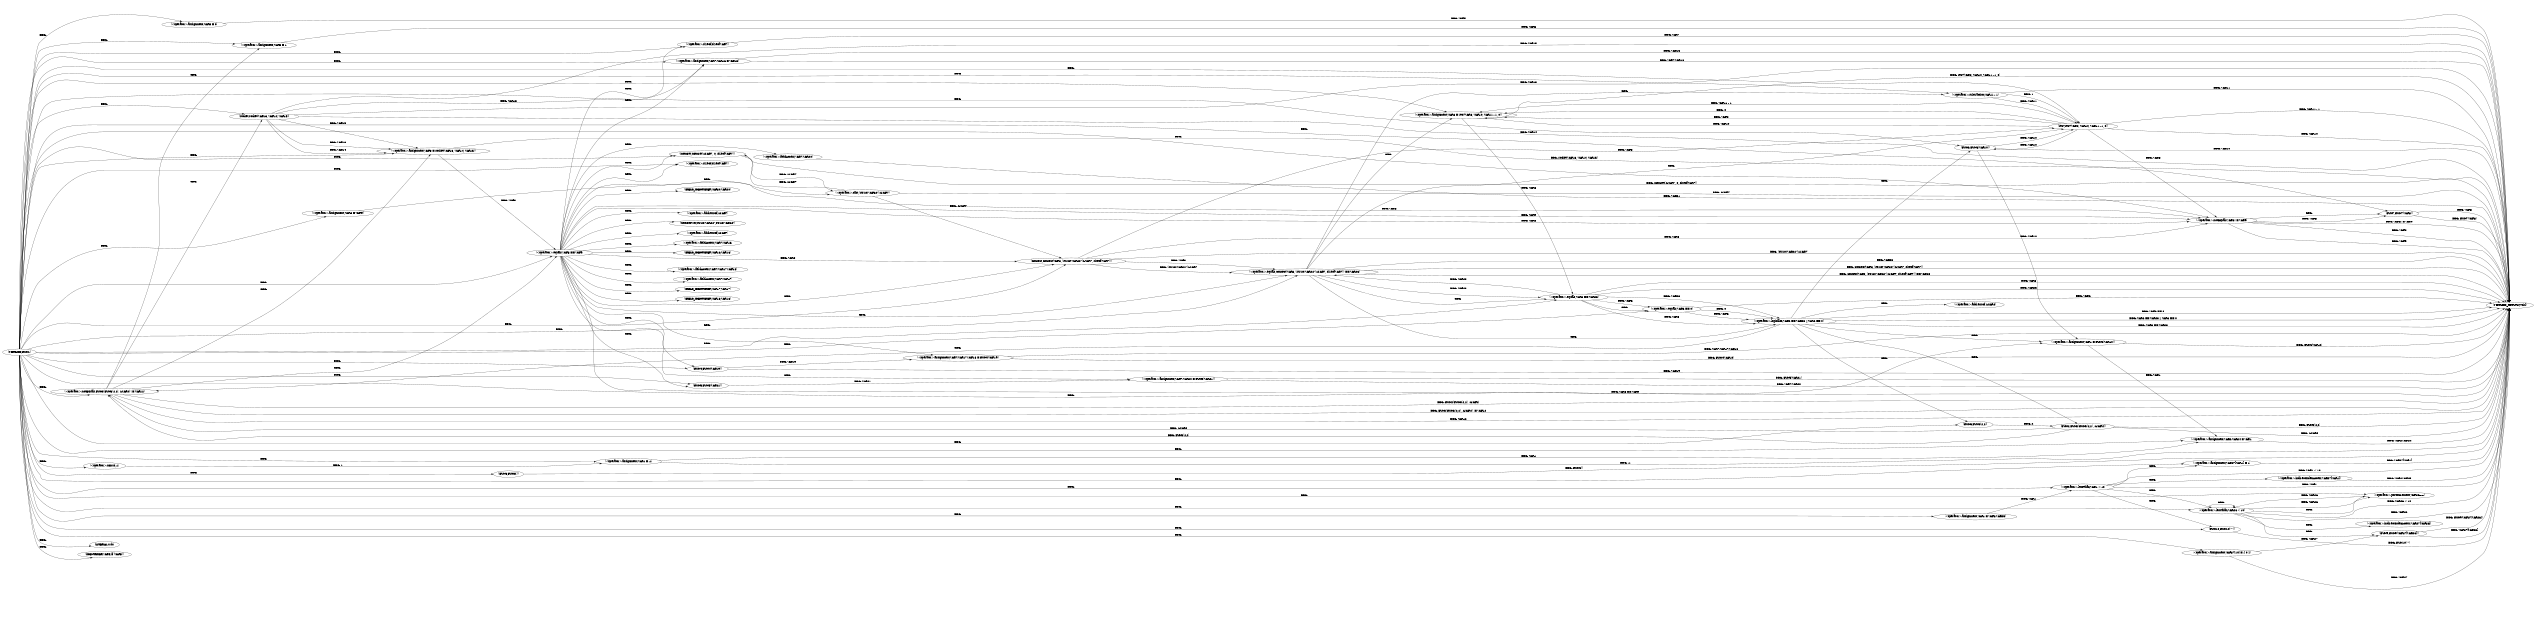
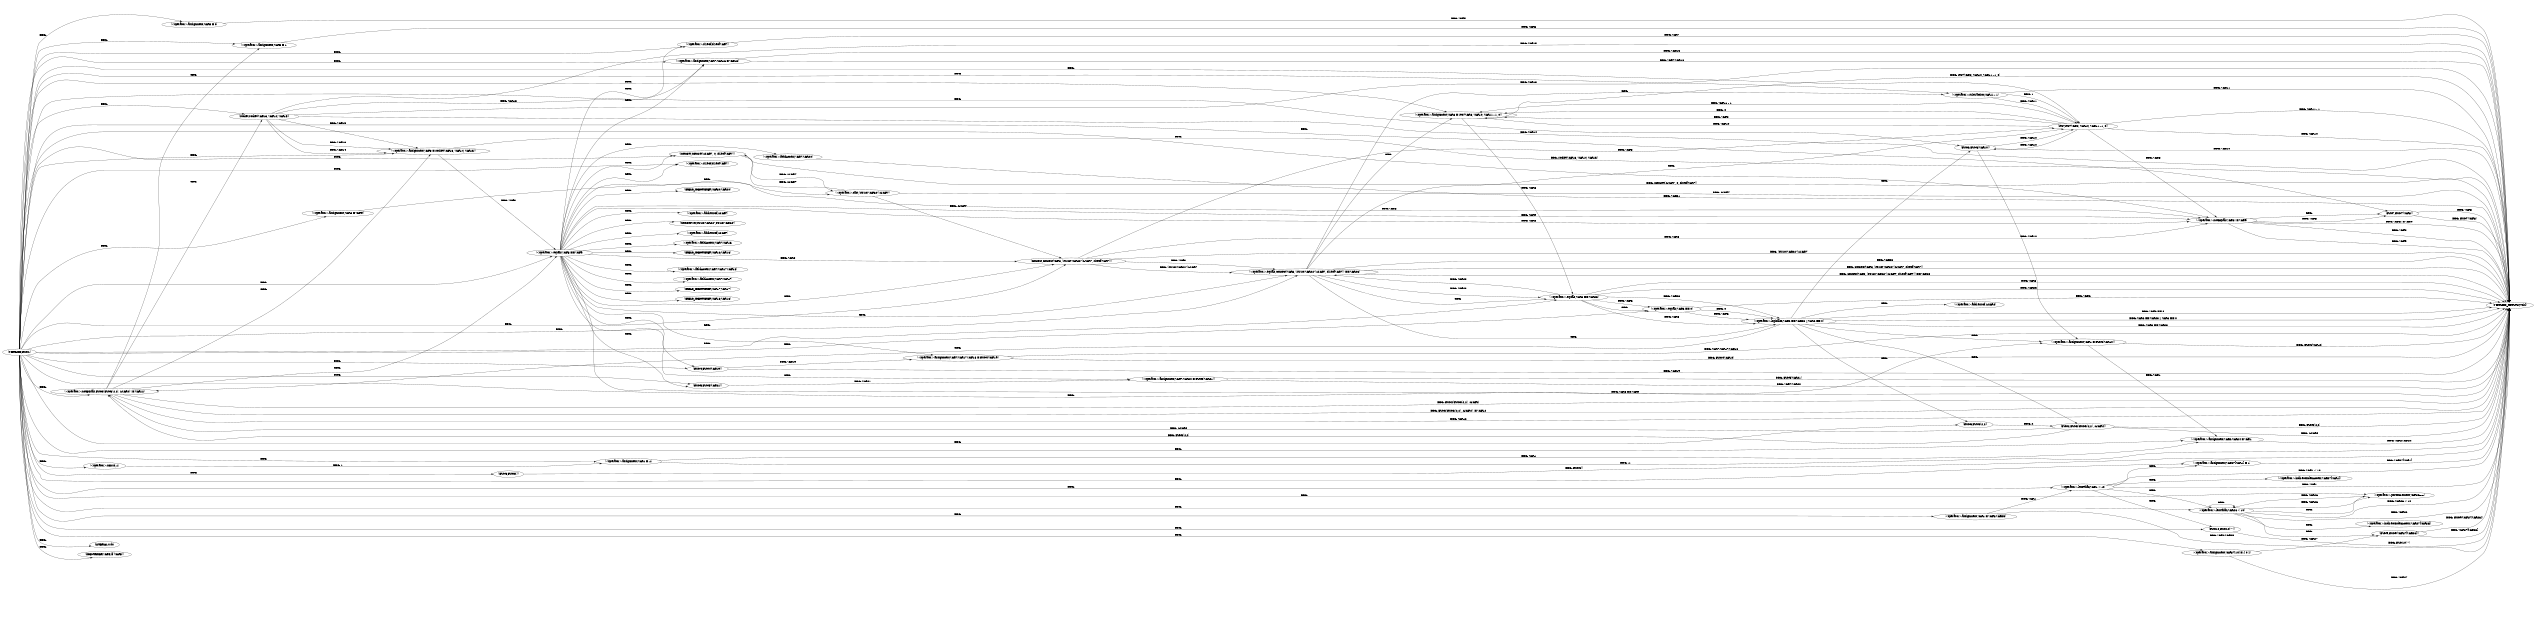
edge "(<operator>.indirectIndexAccess,VAR27[VAR1])" -> "(METHOD_RETURN,void)": now "(<operator>.assignment,VAR1 = VAR2.VAR25)" -> "(METHOD_RETURN,void)"
